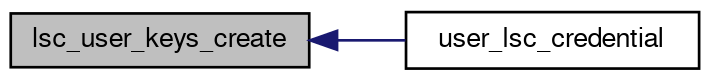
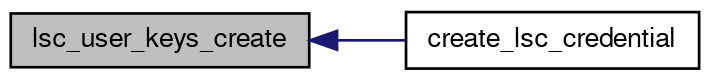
node "user_lsc_credential": label "user_lsc_credential" -> "create_lsc_credential"
